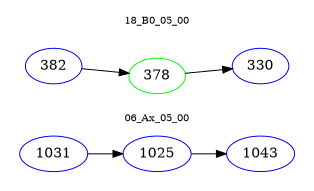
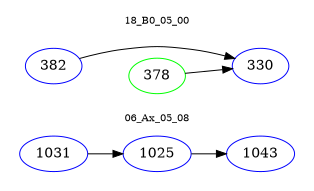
edge "382" -> "378": now "382" -> "330"
cluster "06_Ax_05_00": label "06_Ax_05_00" -> "06_Ax_05_08"
